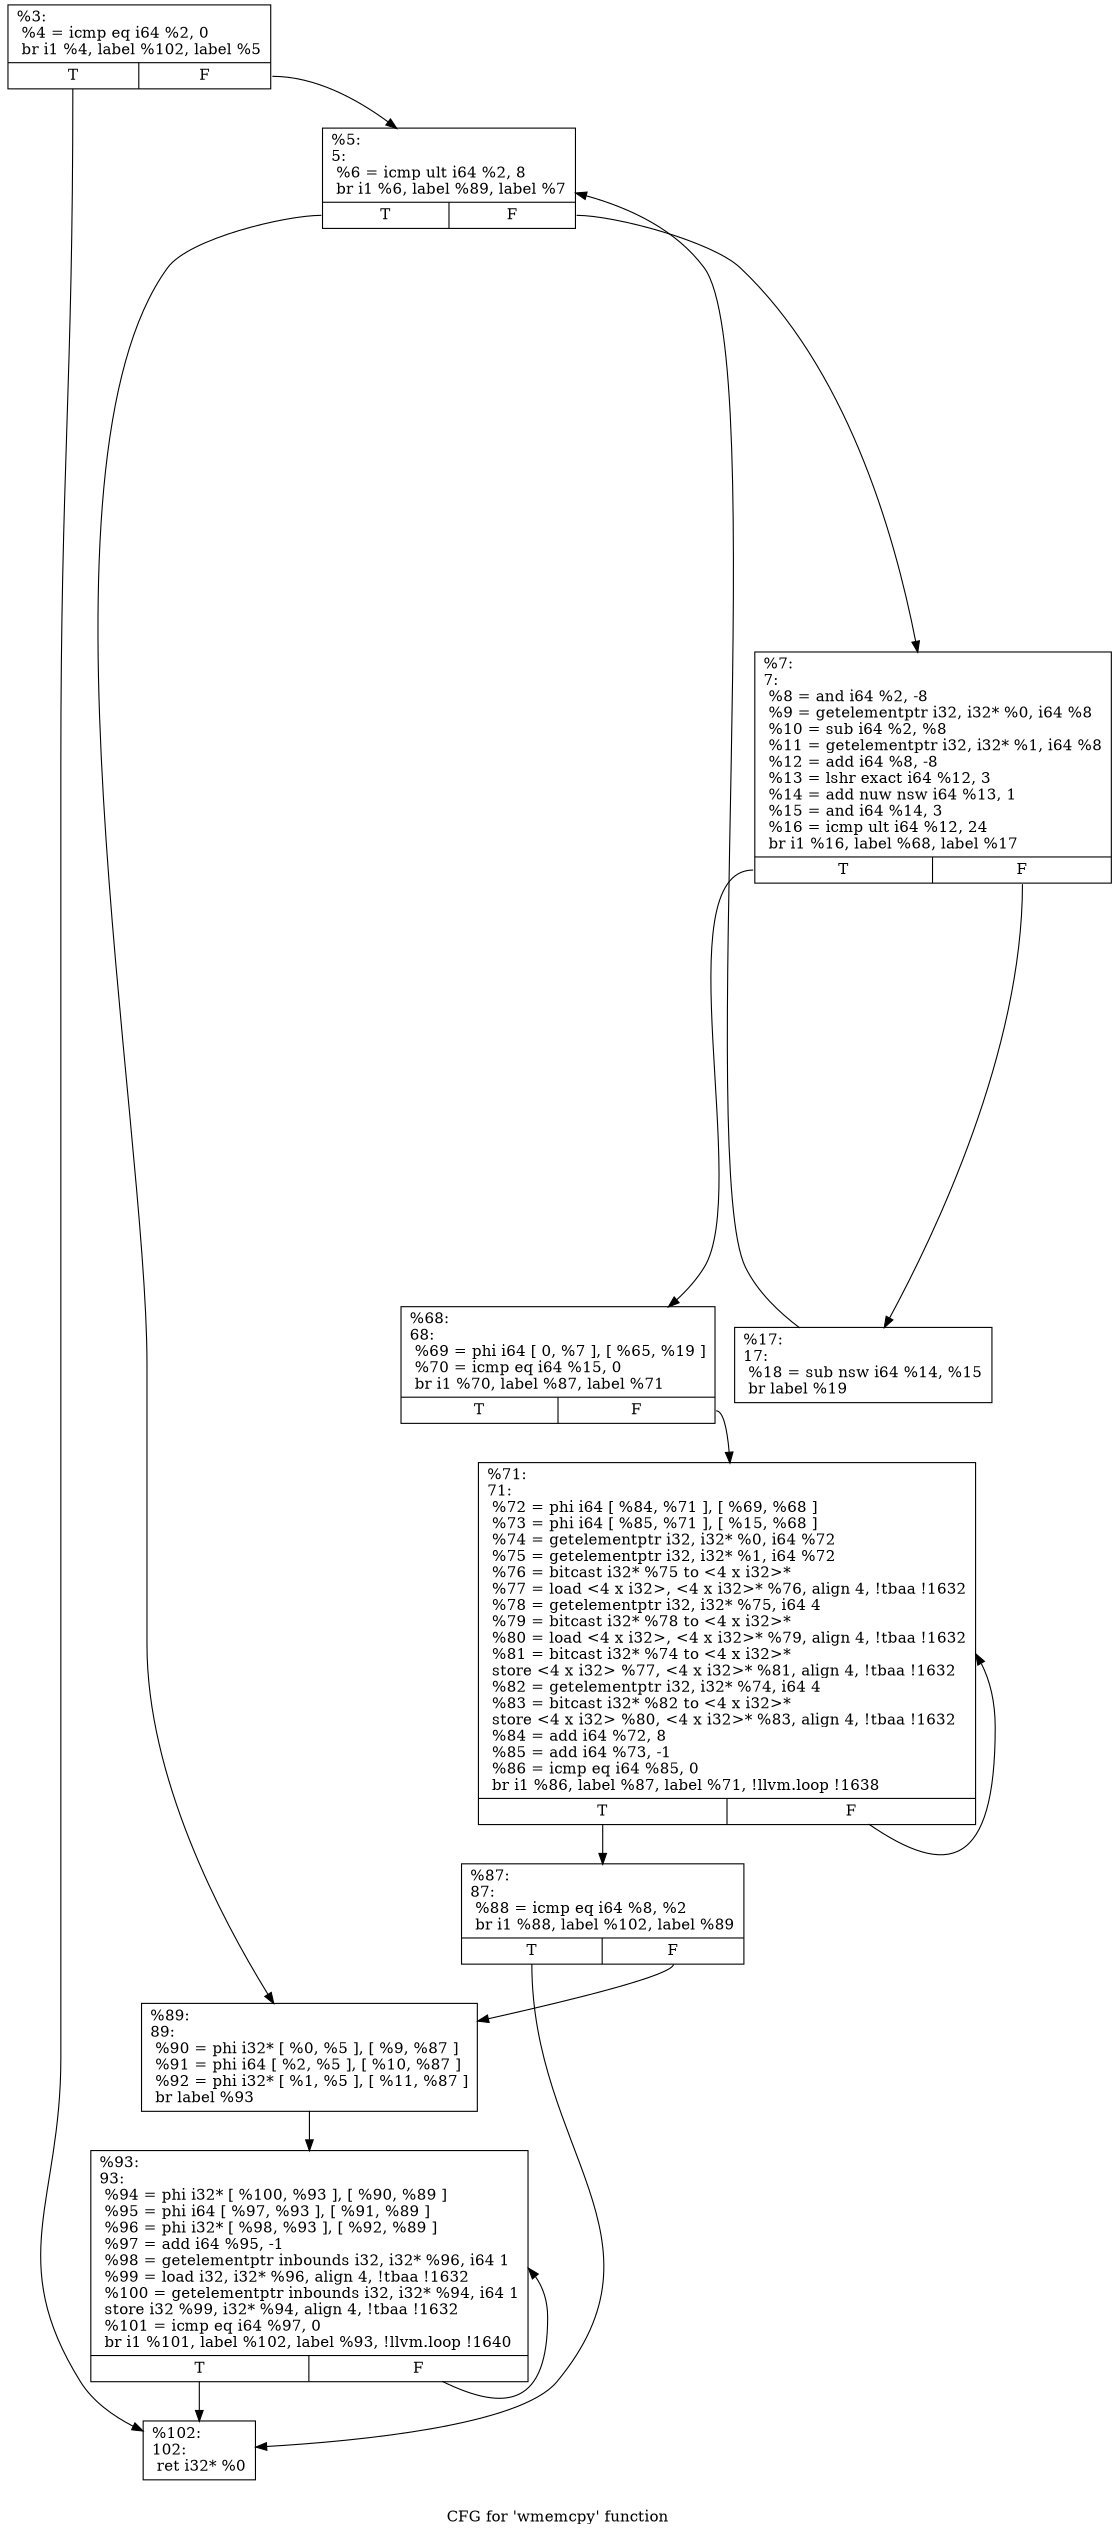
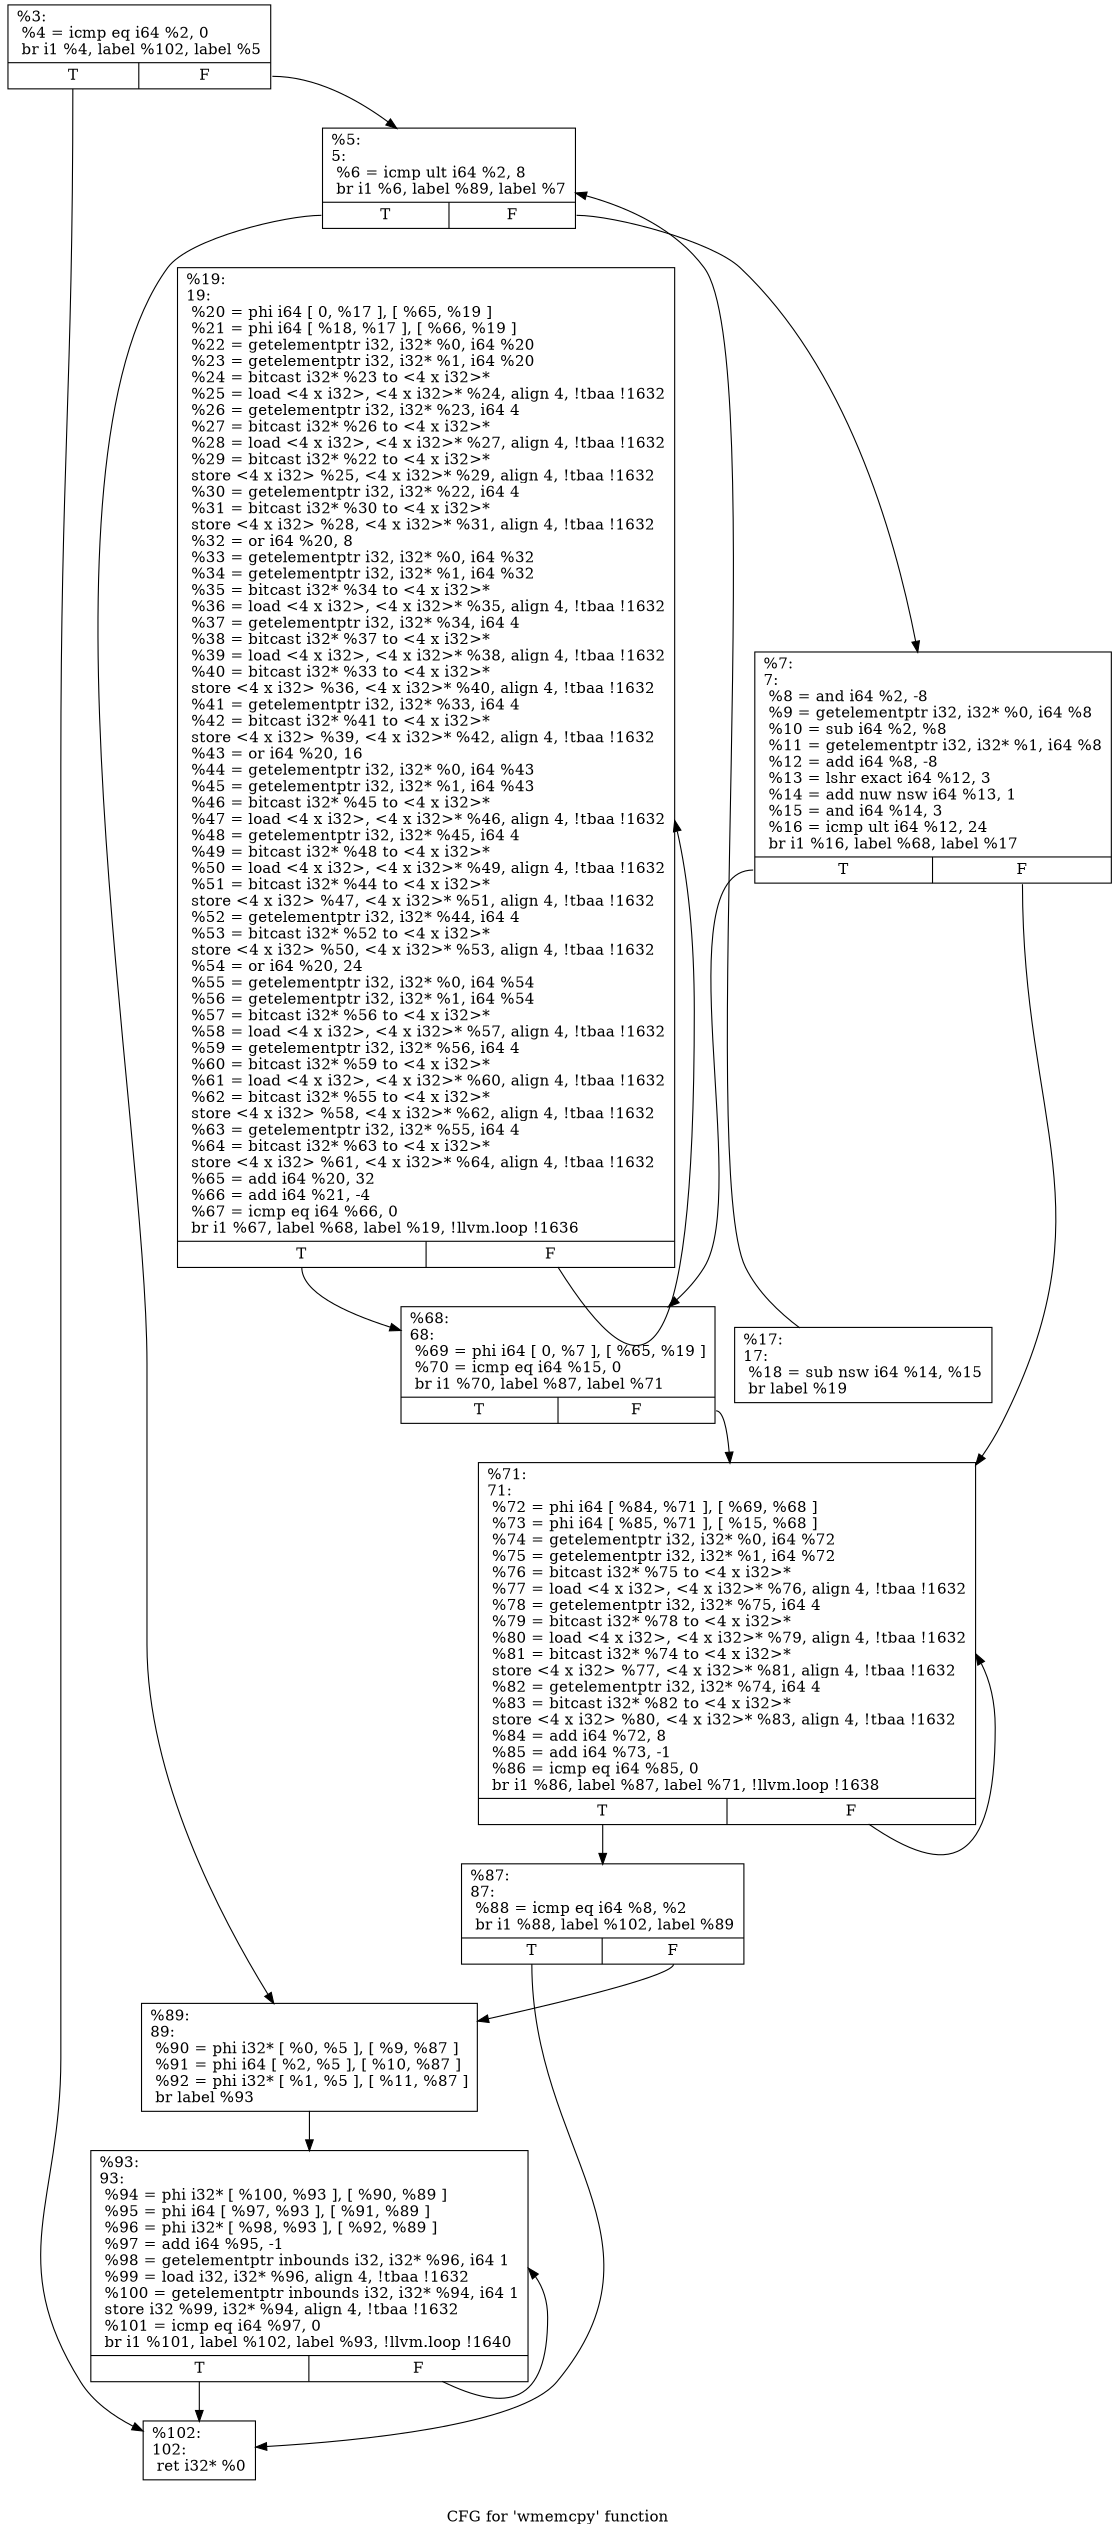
node "%19:": added
edge "%7:" -> "%17:": now "%7:" -> "%71:"
